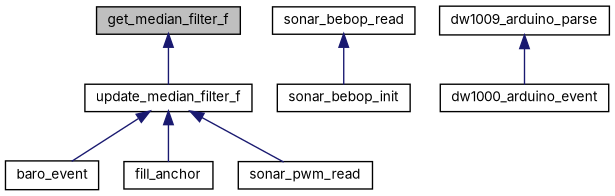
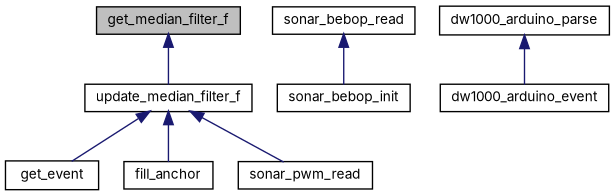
node "dw1009_arduino_parse": label "dw1009_arduino_parse" -> "dw1000_arduino_parse"
node "baro_event": label "baro_event" -> "get_event"
